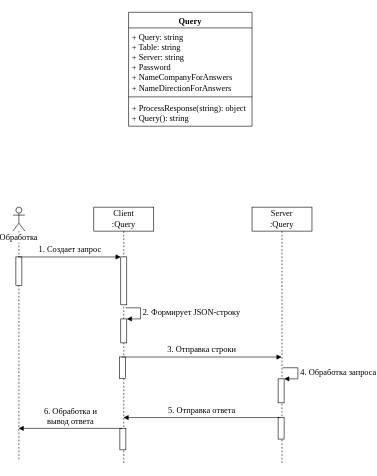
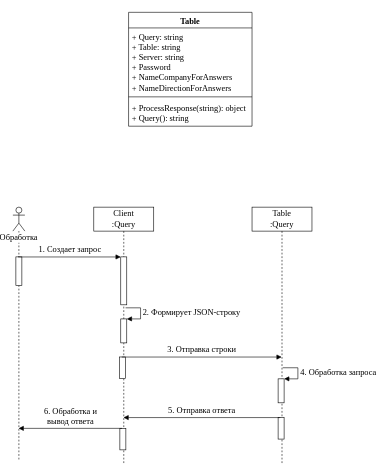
node "Query": label "Query" -> "Table"
node "Server :Query": label "Server :Query" -> "Table :Query"
